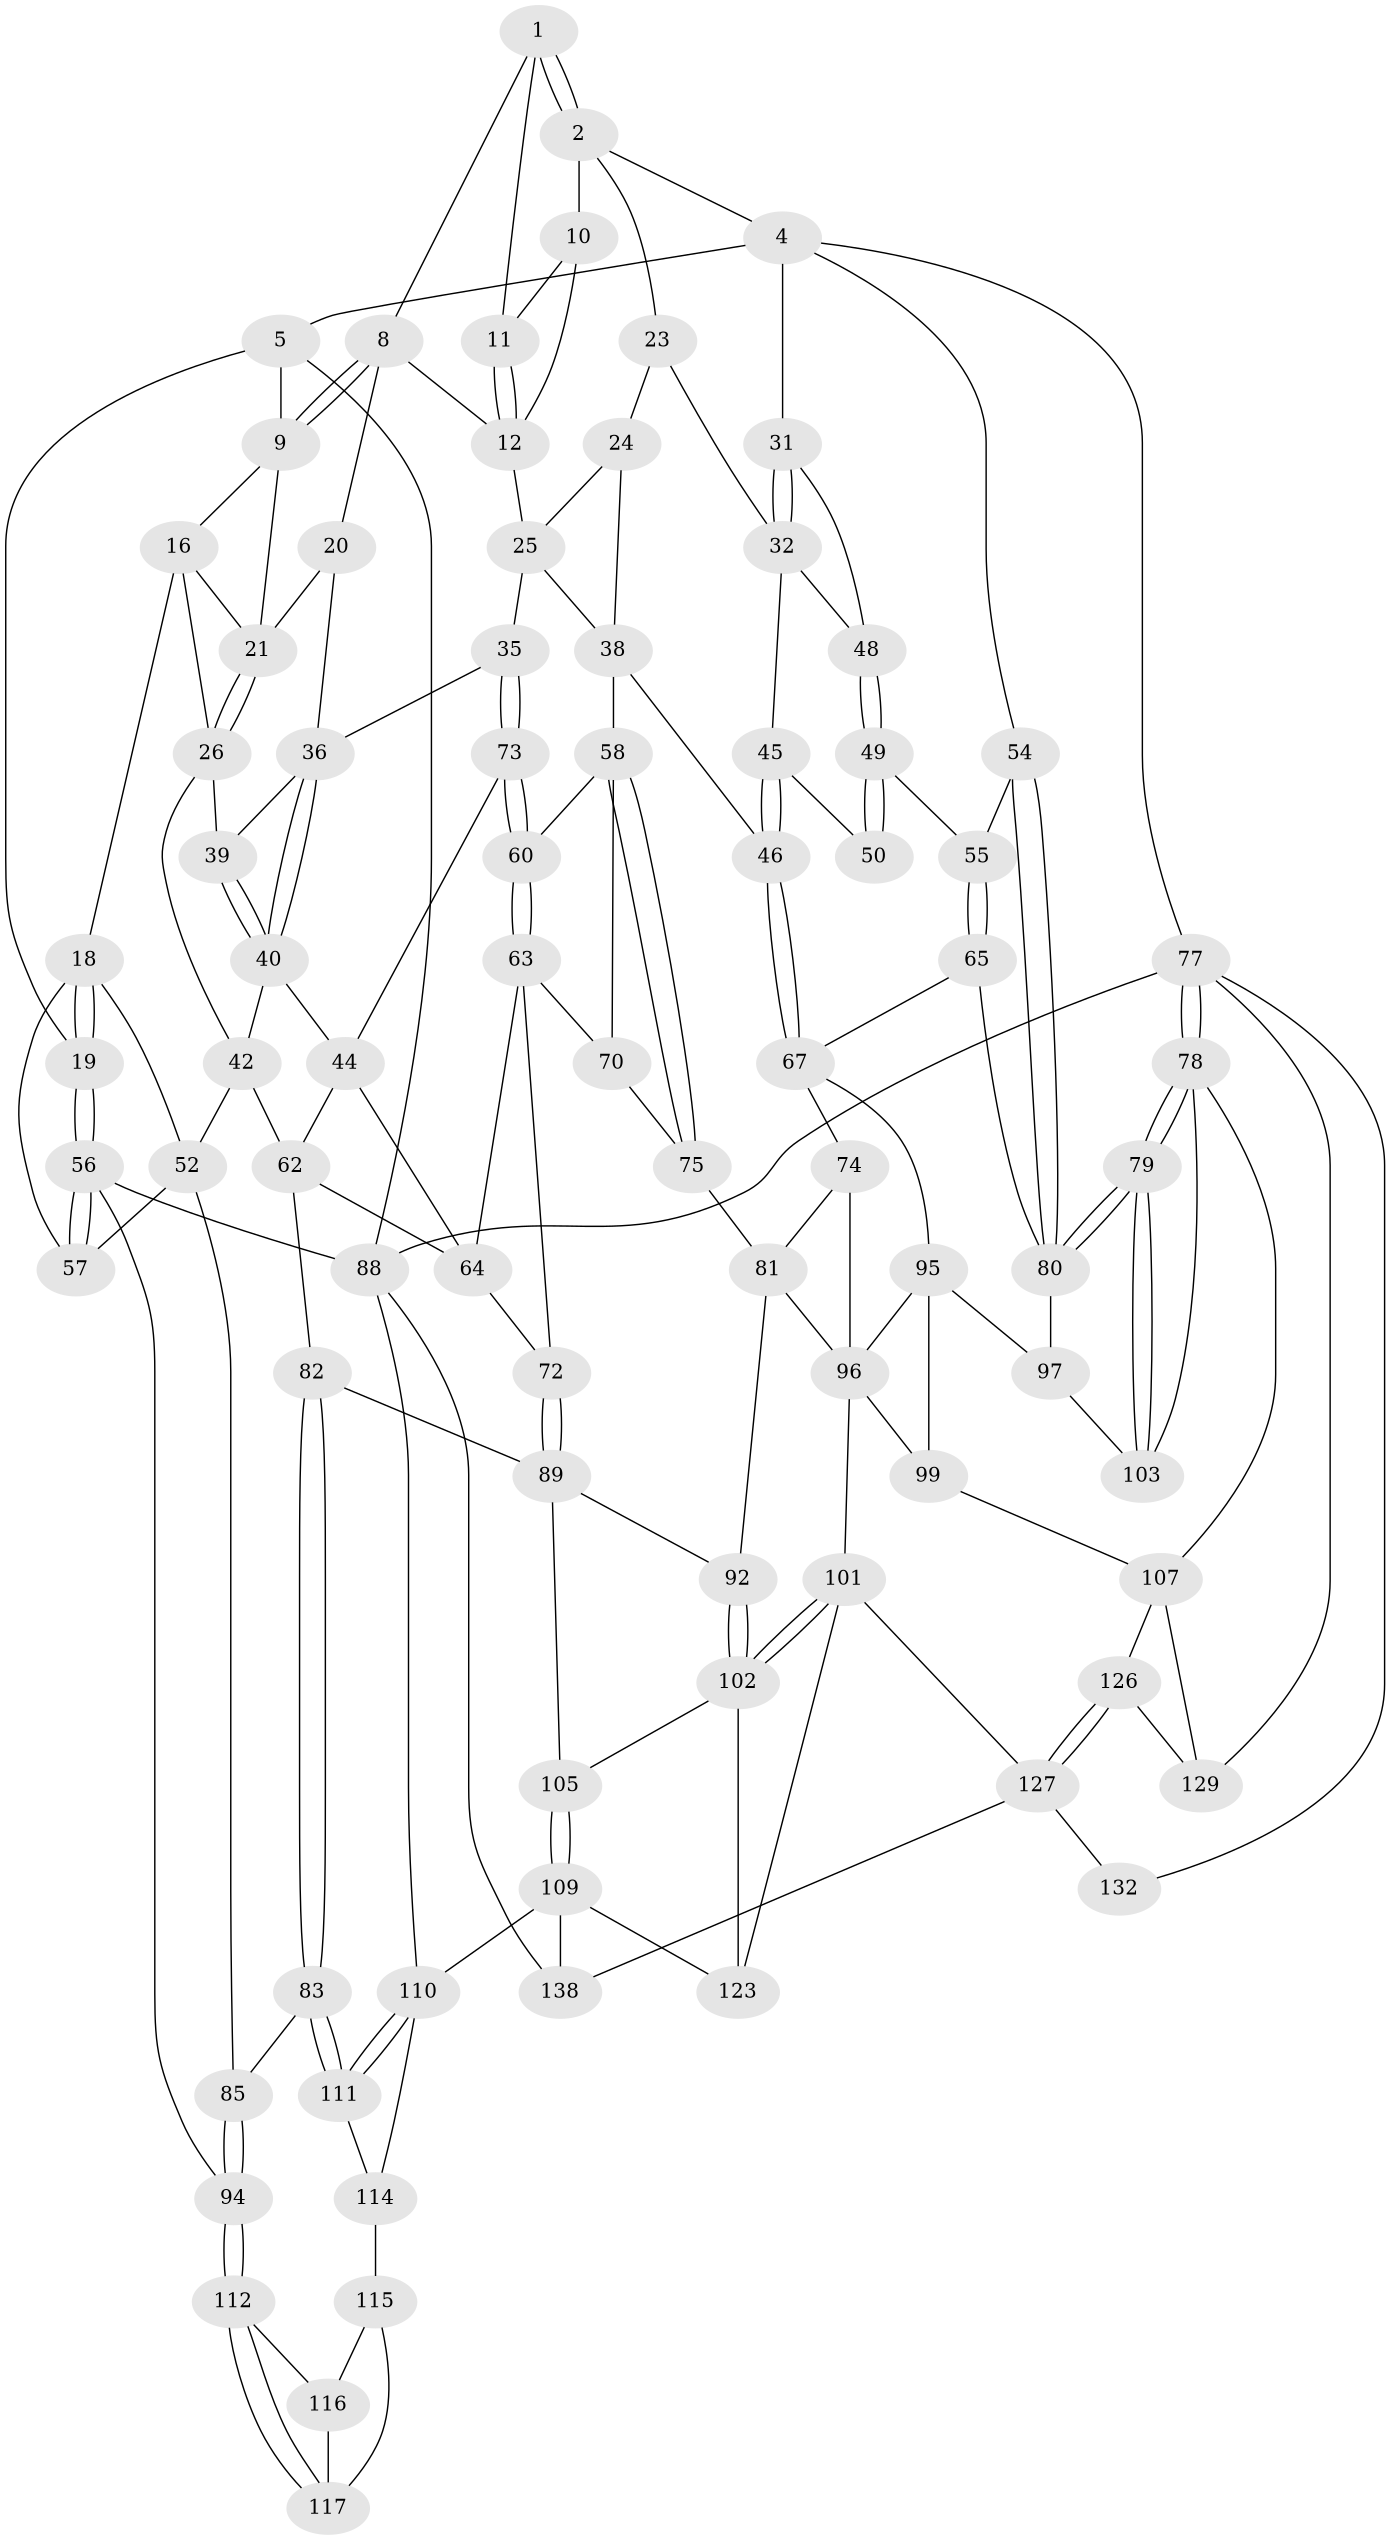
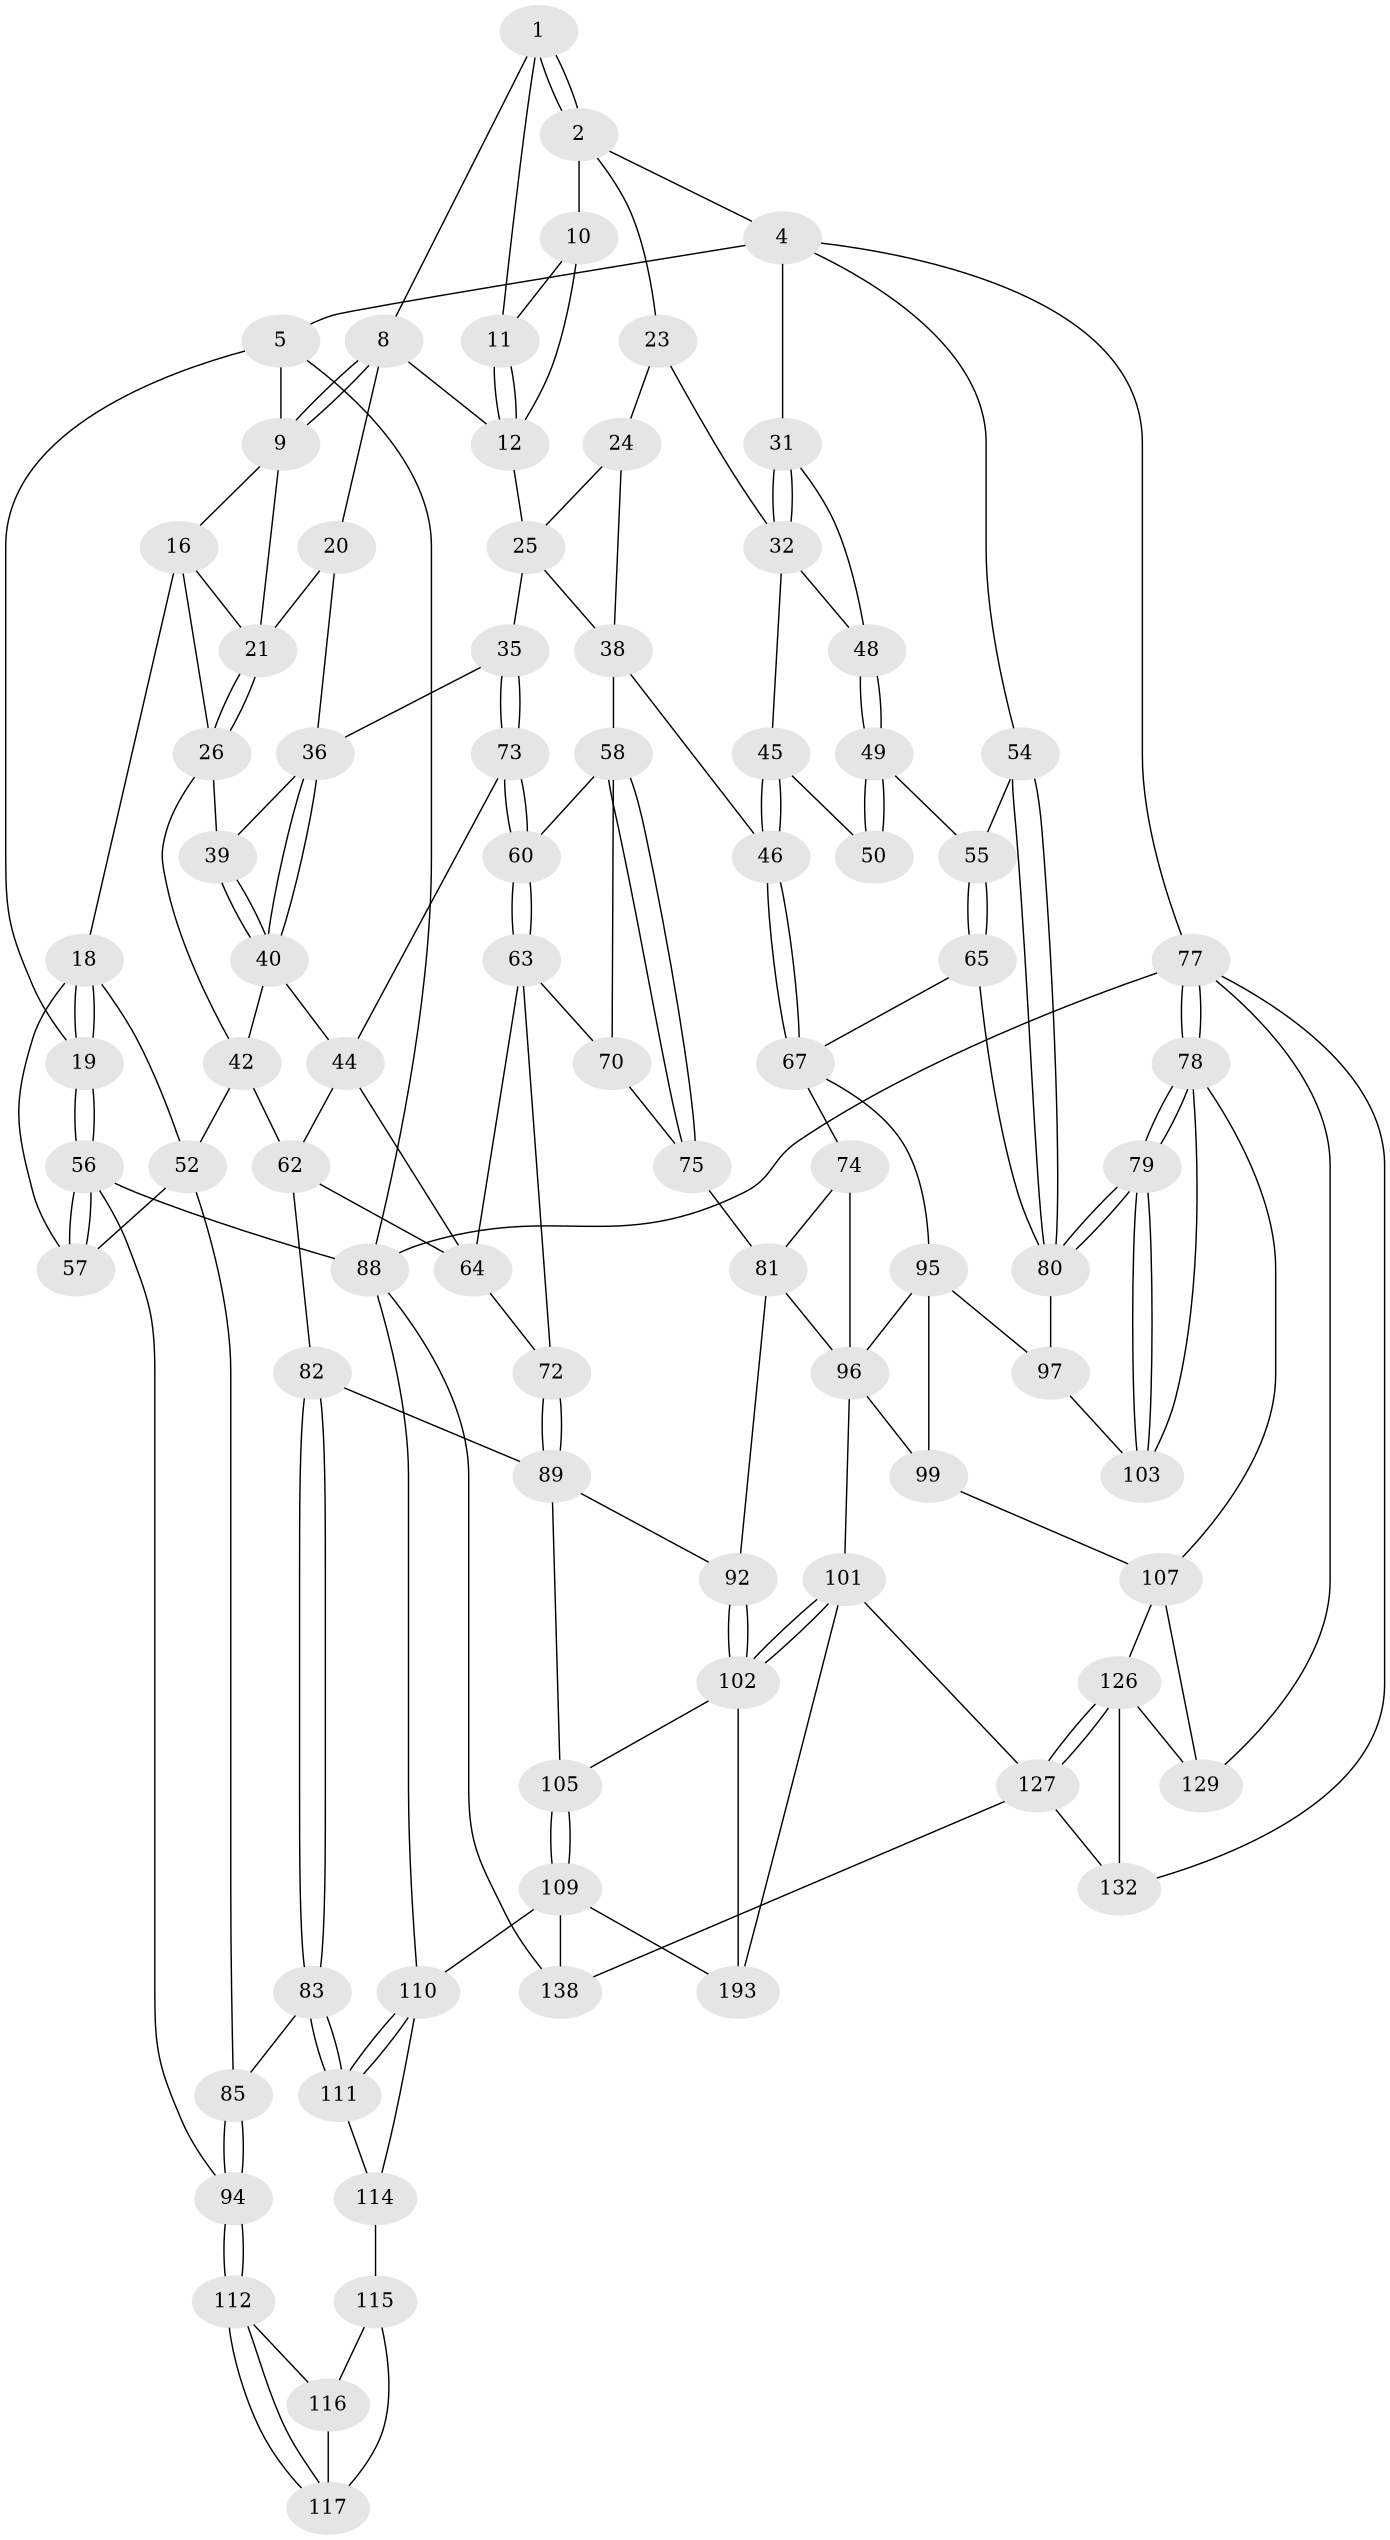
edge "126" -- "132": added
node "123": label "123" -> "193"
